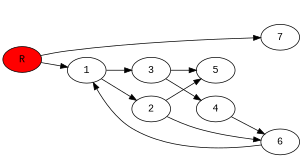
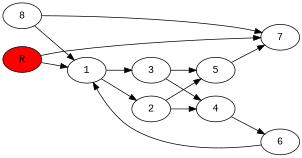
node "8": added
edge "5" -> "7": added
edge "2" -> "6": now "2" -> "4"
